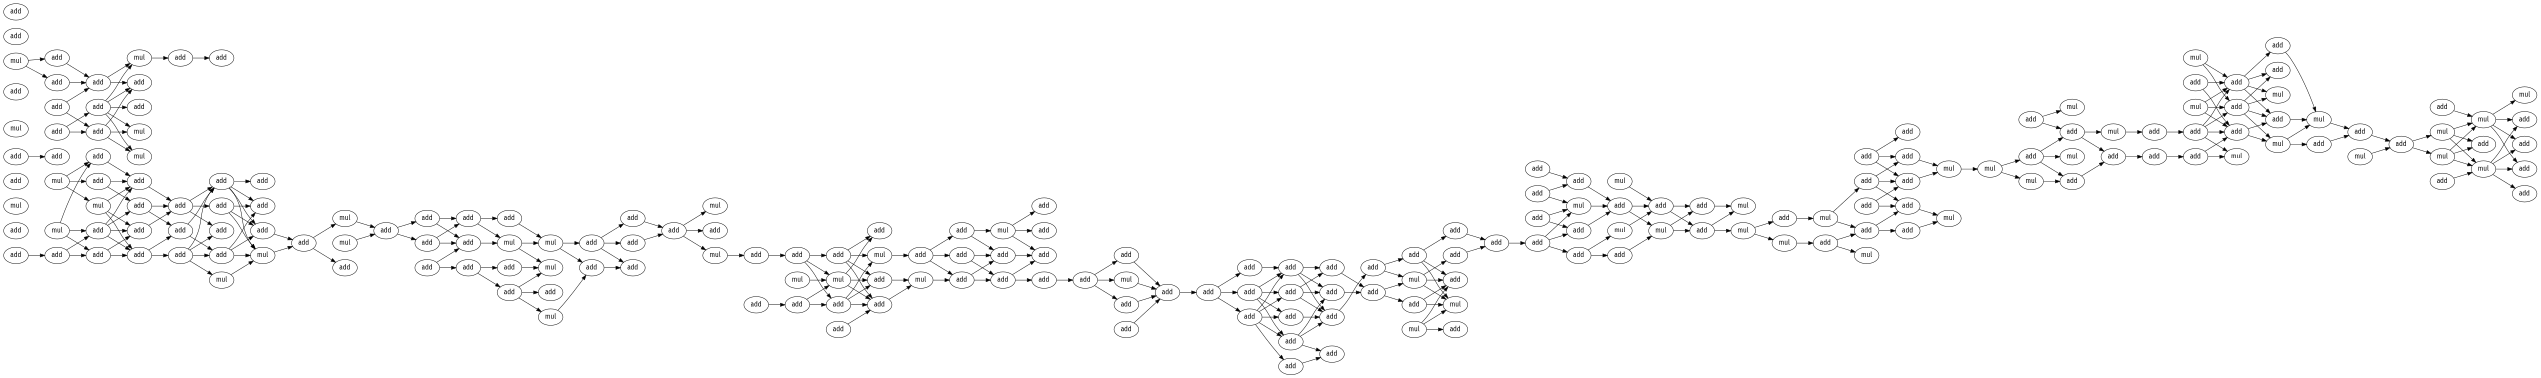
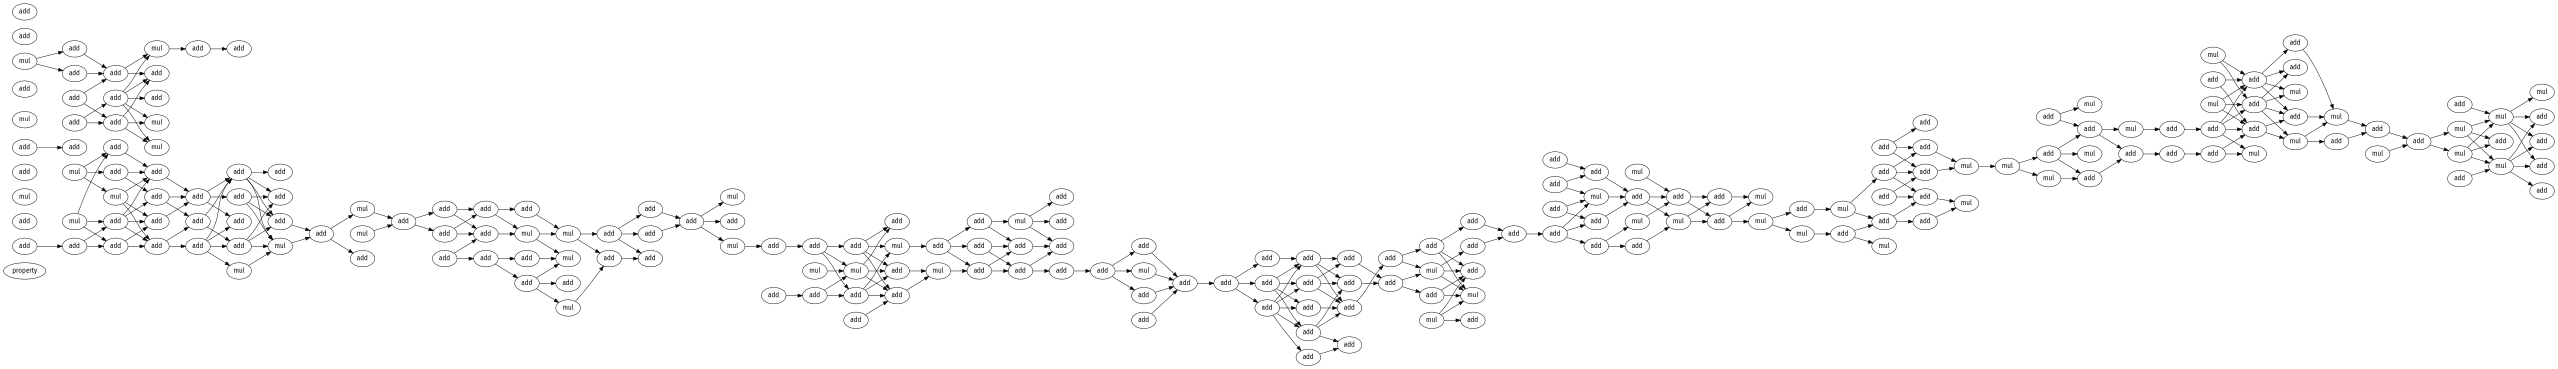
node "property": added
